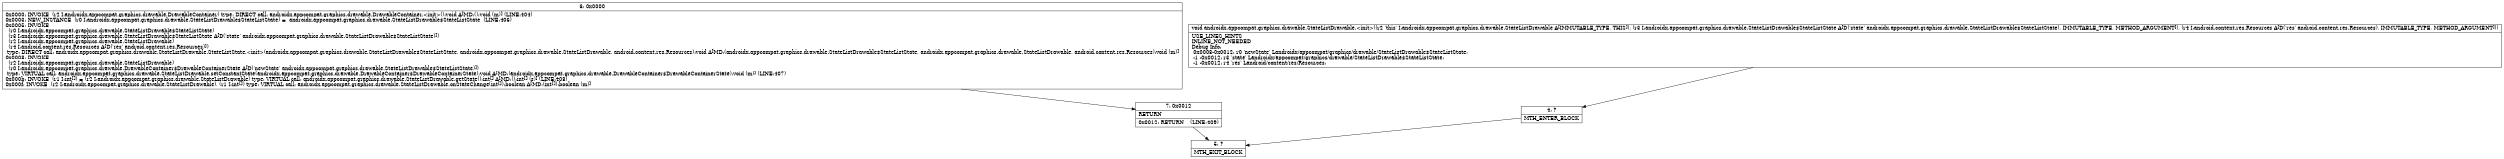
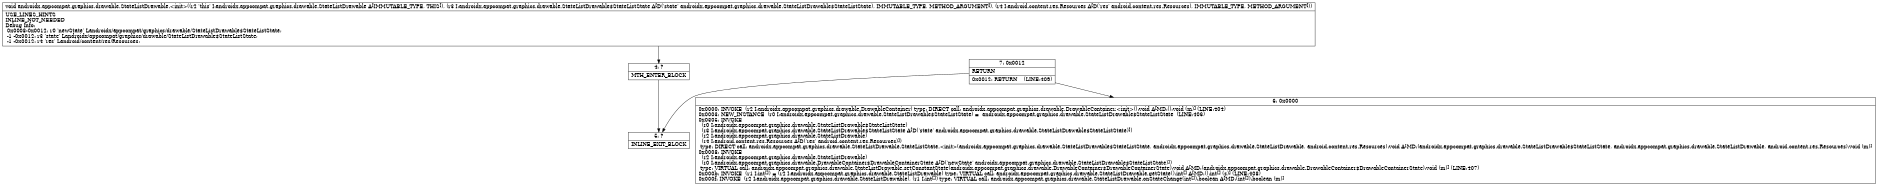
node "6: 0x0000": text "0x0005: INVOKE" -> "0x0305: INVOKE"
edge "6: 0x0000" -> "7: 0x0012": reversed
node "5: ?": text "MTH_EXIT_BLOCK" -> "INLINE_EXIT_BLOCK"
